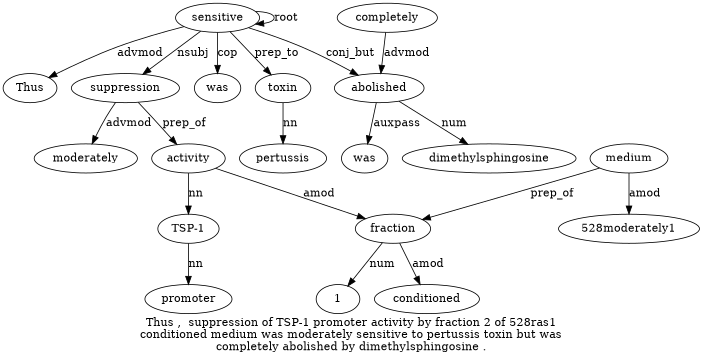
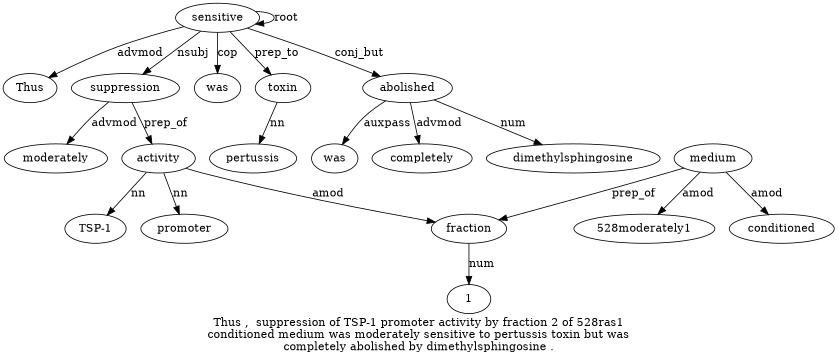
edge "completely" -> "abolished": reversed
edge "TSP-1" -> "promoter": now "activity" -> "promoter"
edge "fraction" -> "conditioned": now "medium" -> "conditioned"
